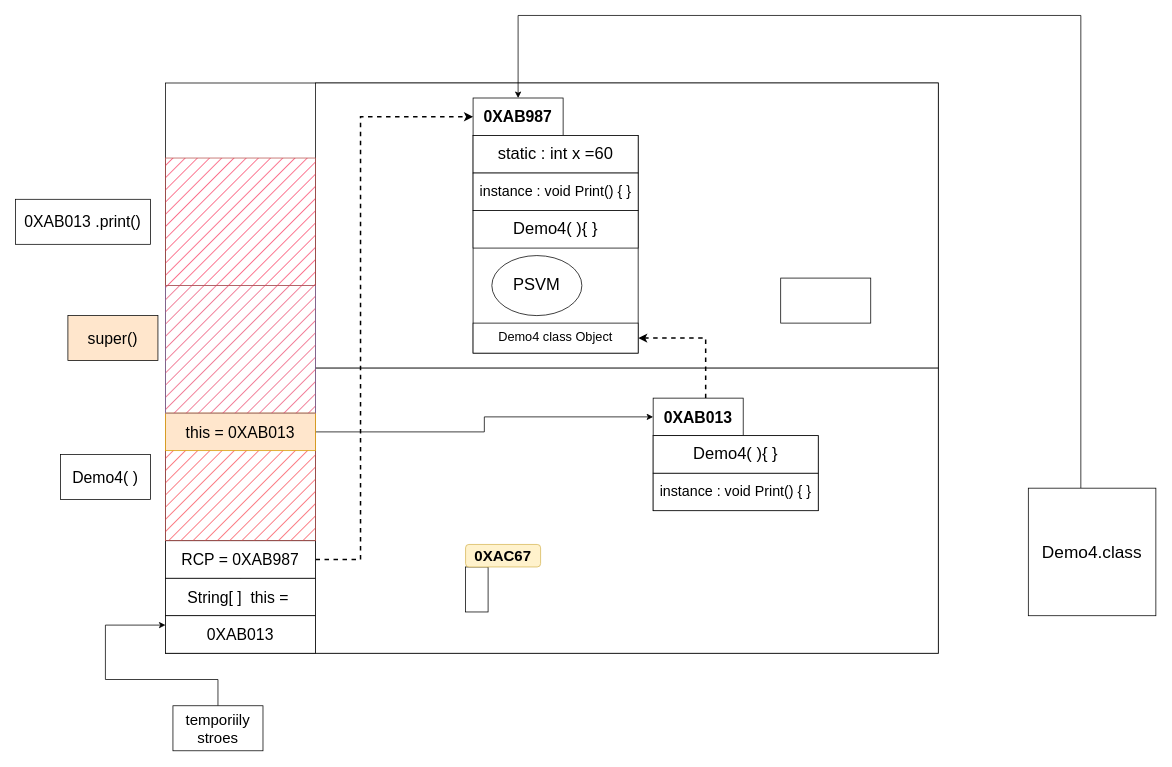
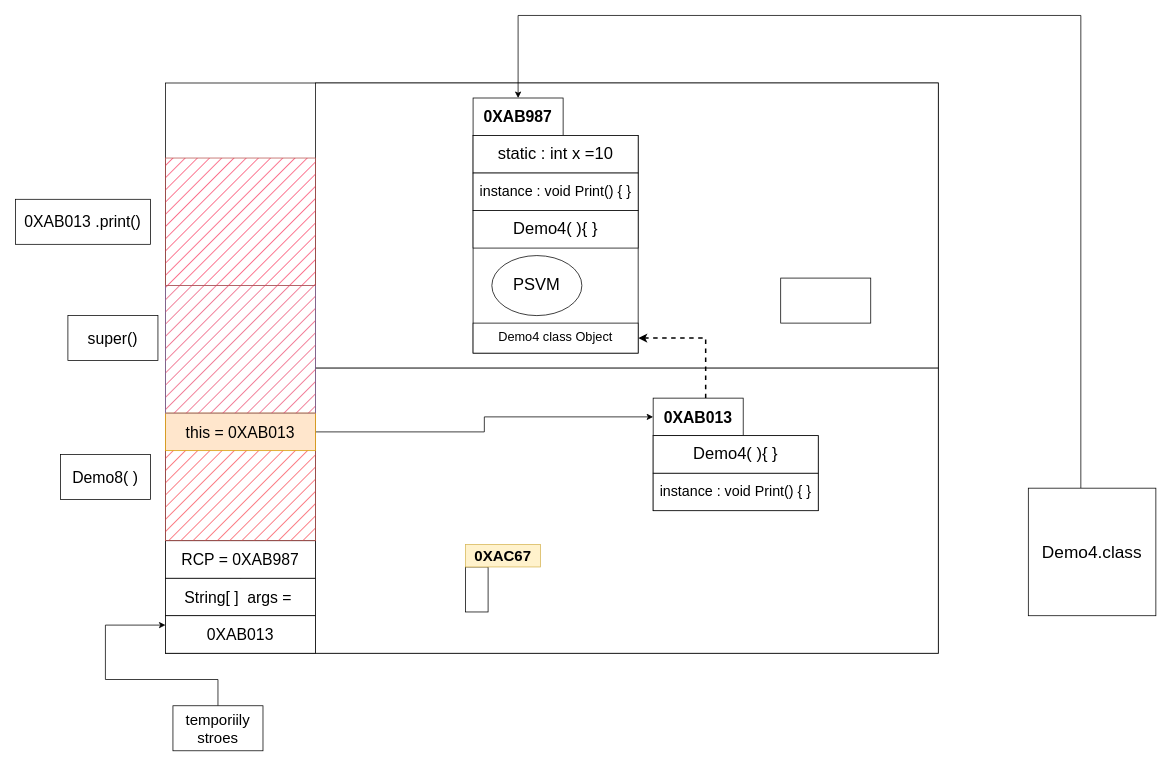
node "static : int x =60": label "static : int x =60" -> "static : int x =10"
edge "RCP = 0XAB987" -> "0XAB987": removed
node "super()": fillcolor #ffe6cc -> #ffffff
node "Demo4( )": label "Demo4( )" -> "Demo8( )"
node "0XAC67": shape rounded rectangle -> rectangle
node "String[ ] this =": label "String[ ] this =" -> "String[ ] args ="
